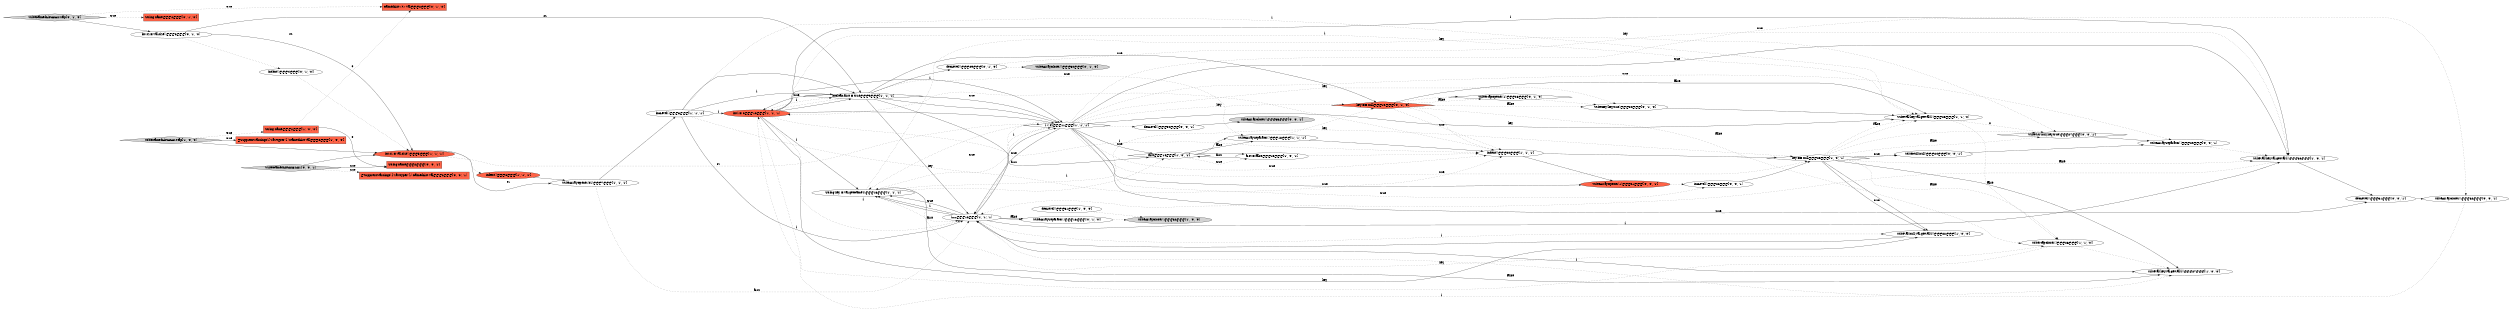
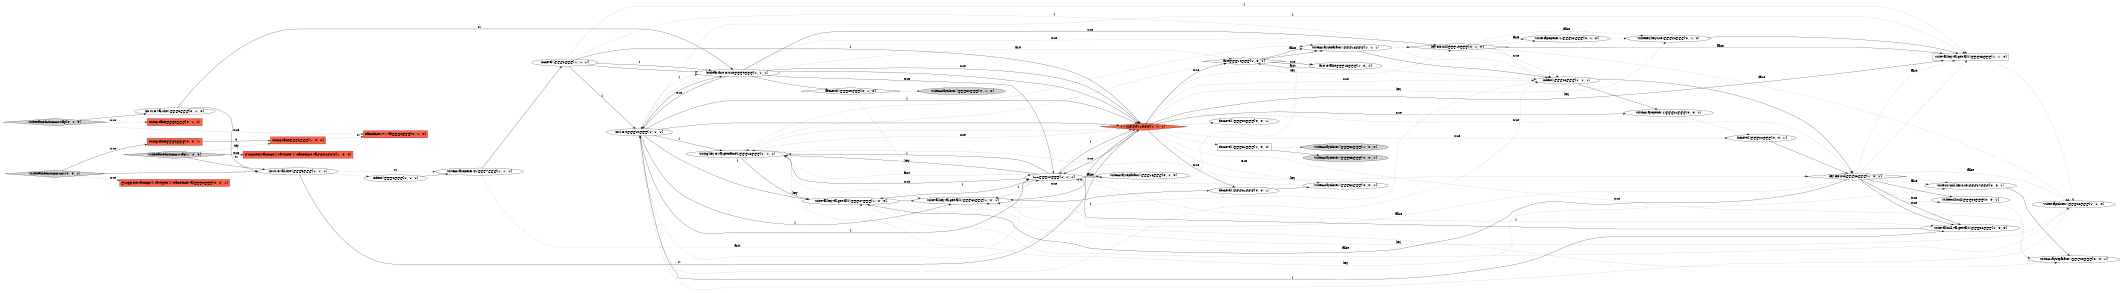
edge "String name@@@2@@@['1', '0', '0']" -> "NamedList<?> val@@@2@@@['0', '1', '0']": label "0" -> "sz"
node "decLevel()@@@29@@@['0', '1', '0']": shape ellipse -> diamond
node "indent()@@@4@@@['0', '1', '0']": removed
edge "String key = val.getName(i)@@@13@@@['1', '1', '1']" -> "writeArraySeparator()@@@18@@@['1', '1', '1']": added
node "boolean first = true@@@9@@@['1', '1', '1']": shape diamond -> ellipse
node "writeMapOpener(1)@@@23@@@['0', '1', '0']": shape diamond -> ellipse
node "key == null@@@19@@@['0', '1', '0']": fillcolor tomato -> white
node "int i = 0@@@10@@@['1', '1', '1']": fillcolor tomato -> white
node "writeVal(key,val.getVal(i))@@@25@@@['1', '1', '0']": shape ellipse -> box
edge "decLevel()@@@34@@@['0', '0', '1']" -> "writeArrayCloser()@@@35@@@['0', '0', '1']": now "decLevel()@@@31@@@['1', '0', '0']" -> "writeArrayCloser()@@@35@@@['0', '0', '1']"
node "i < sz@@@11@@@['1', '1', '1']": fillcolor white -> tomato
edge "writeVal(key,val.getVal(i))@@@25@@@['1', '1', '0']" -> "writeStr(null,key,true)@@@27@@@['0', '0', '1']": removed, label "0"
edge "writeNamedListAsArrMap['1', '0', '0']" -> "String name@@@2@@@['1', '0', '0']": label "true" -> "key"
node "writeStr(null,key,true)@@@27@@@['0', '0', '1']": shape diamond -> ellipse
edge "i < sz@@@11@@@['1', '1', '1']" -> "decLevel()@@@31@@@['1', '0', '0']": added
edge "String name@@@2@@@['1', '0', '0']" -> "String name@@@2@@@['0', '0', '1']": reversed
edge "writeNull(null)@@@24@@@['0', '0', '1']" -> "writeArraySeparator()@@@29@@@['0', '0', '1']": style solid -> dotted
edge "boolean first = true@@@9@@@['1', '1', '1']" -> "first@@@14@@@['1', '0', '1']": style solid -> dotted
node "int sz = val.size()@@@5@@@['1', '1', '1']": fillcolor tomato -> white
edge "int sz = val.size()@@@5@@@['1', '1', '1']" -> "i < sz@@@11@@@['1', '1', '1']": style dotted -> solid
edge "boolean first = true@@@9@@@['1', '1', '1']" -> "i++@@@12@@@['1', '1', '1']": label "key" -> "true"
node "indent()@@@6@@@['1', '1', '1']": fillcolor tomato -> white
node "writeArrayOpener(1)@@@21@@@['0', '0', '1']": fillcolor tomato -> white
edge "int sz = val.size()@@@5@@@['1', '1', '1']" -> "writeArrayOpener(sz)@@@7@@@['1', '1', '1']": style solid -> dotted
edge "writeVal(key,val.getVal(i))@@@27@@@['1', '0', '0']" -> "writeVal(key,val.getVal(i))@@@30@@@['1', '0', '1']": added
node "decLevel()@@@31@@@['1', '0', '0']": shape ellipse -> box
edge "int i = 0@@@10@@@['1', '1', '1']" -> "i++@@@12@@@['1', '1', '1']": style dotted -> solid
edge "writeArraySeparator()@@@16@@@['0', '1', '0']" -> "writeArrayCloser()@@@32@@@['1', '0', '0']": now "writeArraySeparator()@@@16@@@['0', '1', '0']" -> "writeArraySeparator()@@@18@@@['1', '1', '1']"
edge "i++@@@12@@@['1', '1', '1']" -> "writeVal(key,val.getVal(i))@@@30@@@['1', '0', '1']": style solid -> dotted
edge "incLevel()@@@8@@@['1', '1', '1']" -> "i++@@@12@@@['1', '1', '1']": now "incLevel()@@@8@@@['1', '1', '1']" -> "i < sz@@@11@@@['1', '1', '1']"
edge "String key = val.getName(i)@@@13@@@['1', '1', '1']" -> "writeVal(key,val.getVal(i))@@@27@@@['1', '0', '0']": label "false" -> "key"
edge "int i = 0@@@10@@@['1', '1', '1']" -> "writeVal(null,val.getVal(i))@@@22@@@['1', '0', '0']": label "key" -> "i"
edge "int i = 0@@@10@@@['1', '1', '1']" -> "writeVal(key,val.getVal(i))@@@27@@@['1', '0', '0']": style dotted -> solid
